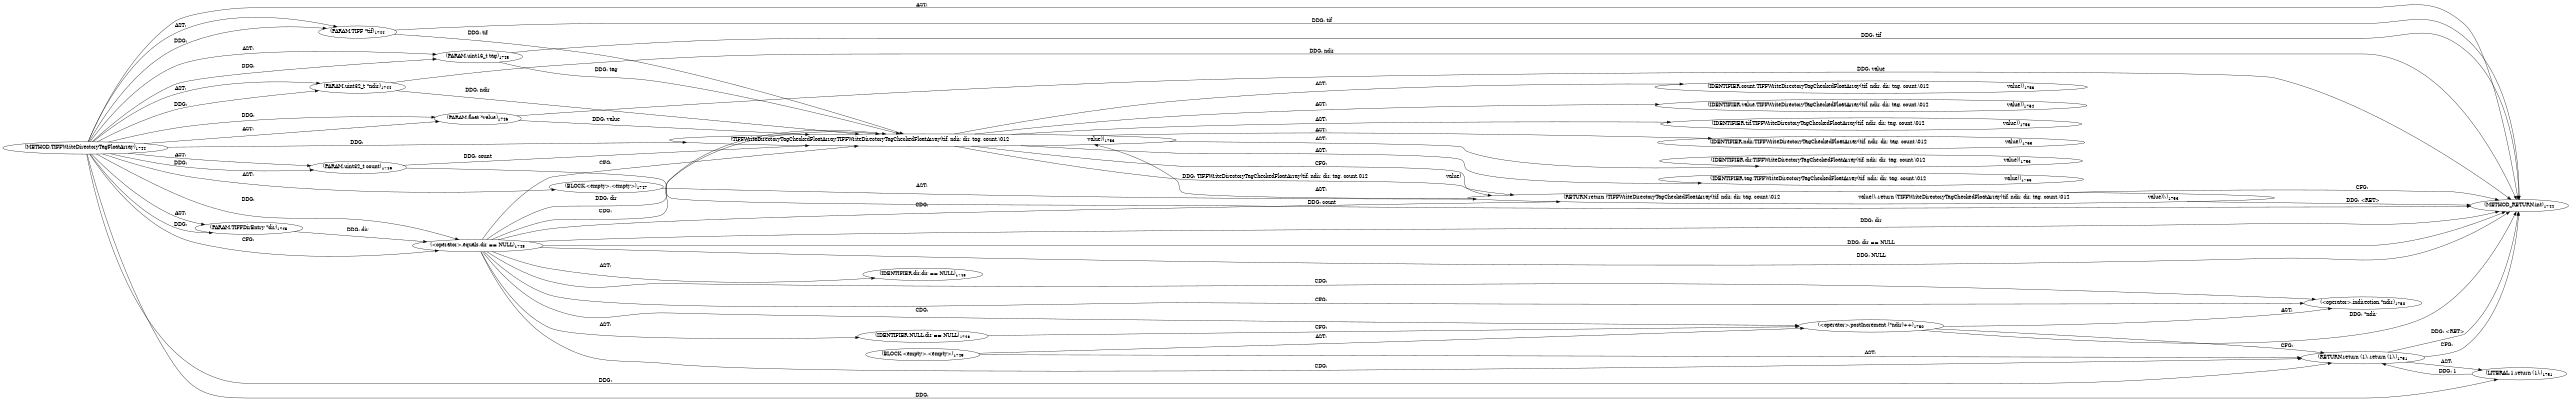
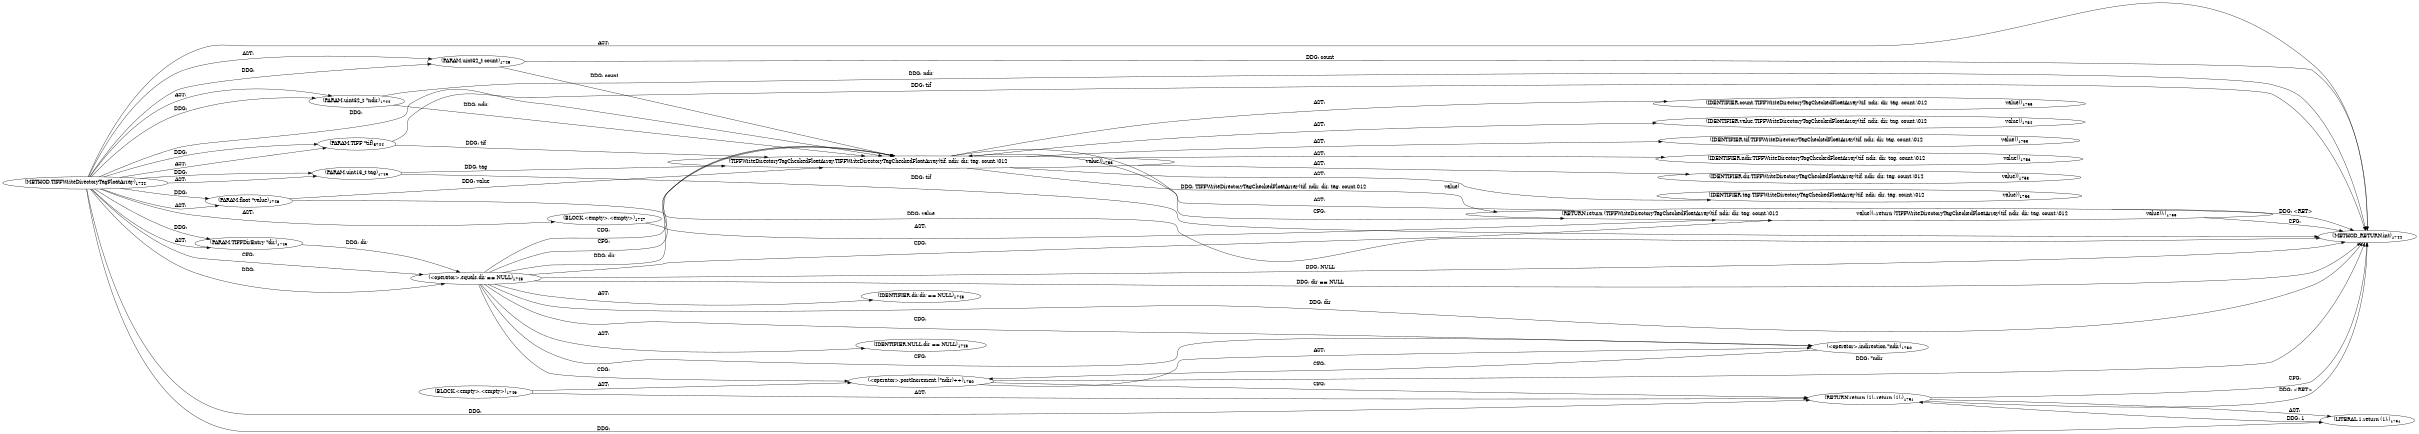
node "(PARAM,TIFF *tif)": text "1744" -> "5744"
edge "(IDENTIFIER,NULL,dir == NULL)" -> "(<operator>.postIncrement,(*ndir)++)": now "(<operator>.indirection,*ndir)" -> "(<operator>.postIncrement,(*ndir)++)"
edge "(<operator>.equals,dir == NULL)" -> "(RETURN,return (1);,return (1);)": removed, label "CDG:"
